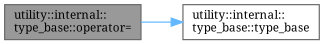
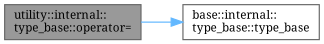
node "utility::internal:: type_base::type_base": label "utility::internal:: type_base::type_base" -> "base::internal:: type_base::type_base"
